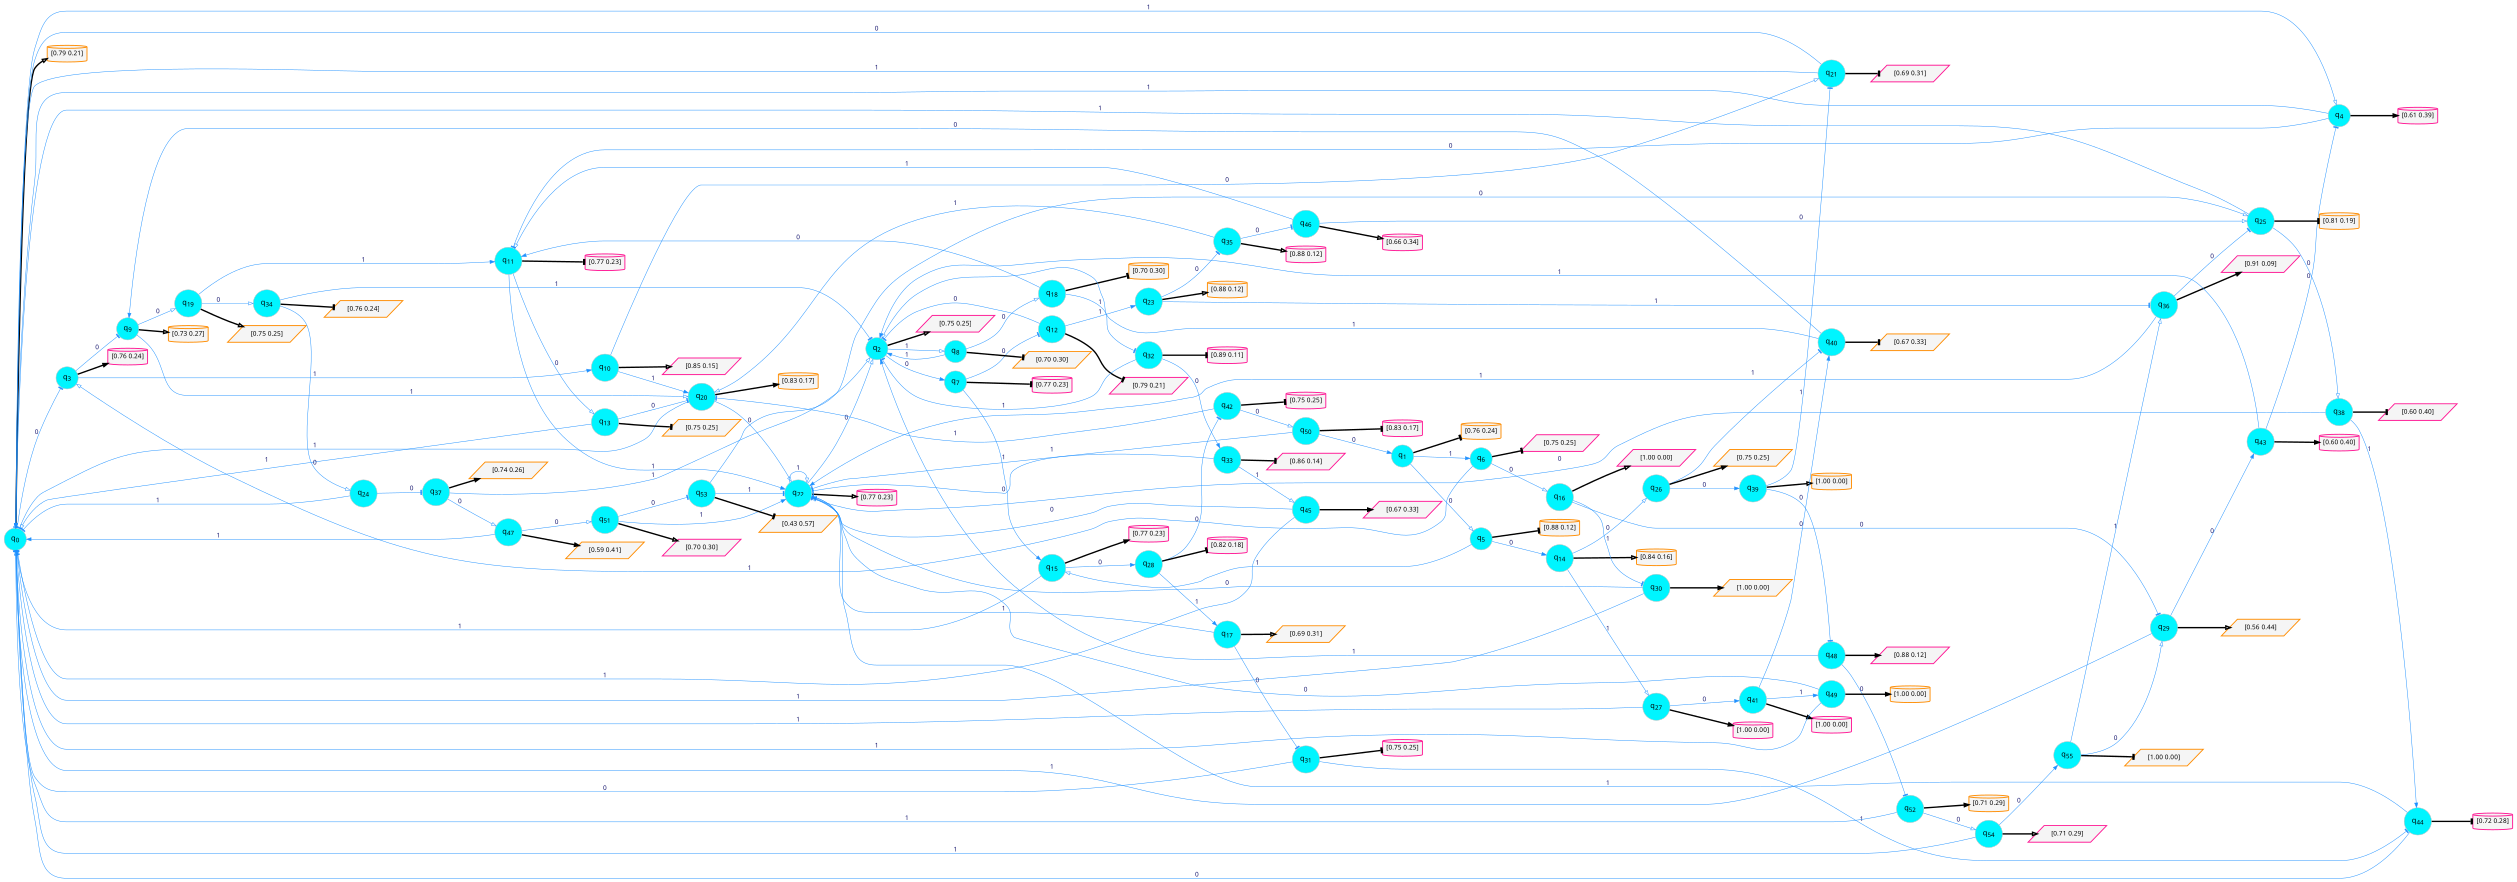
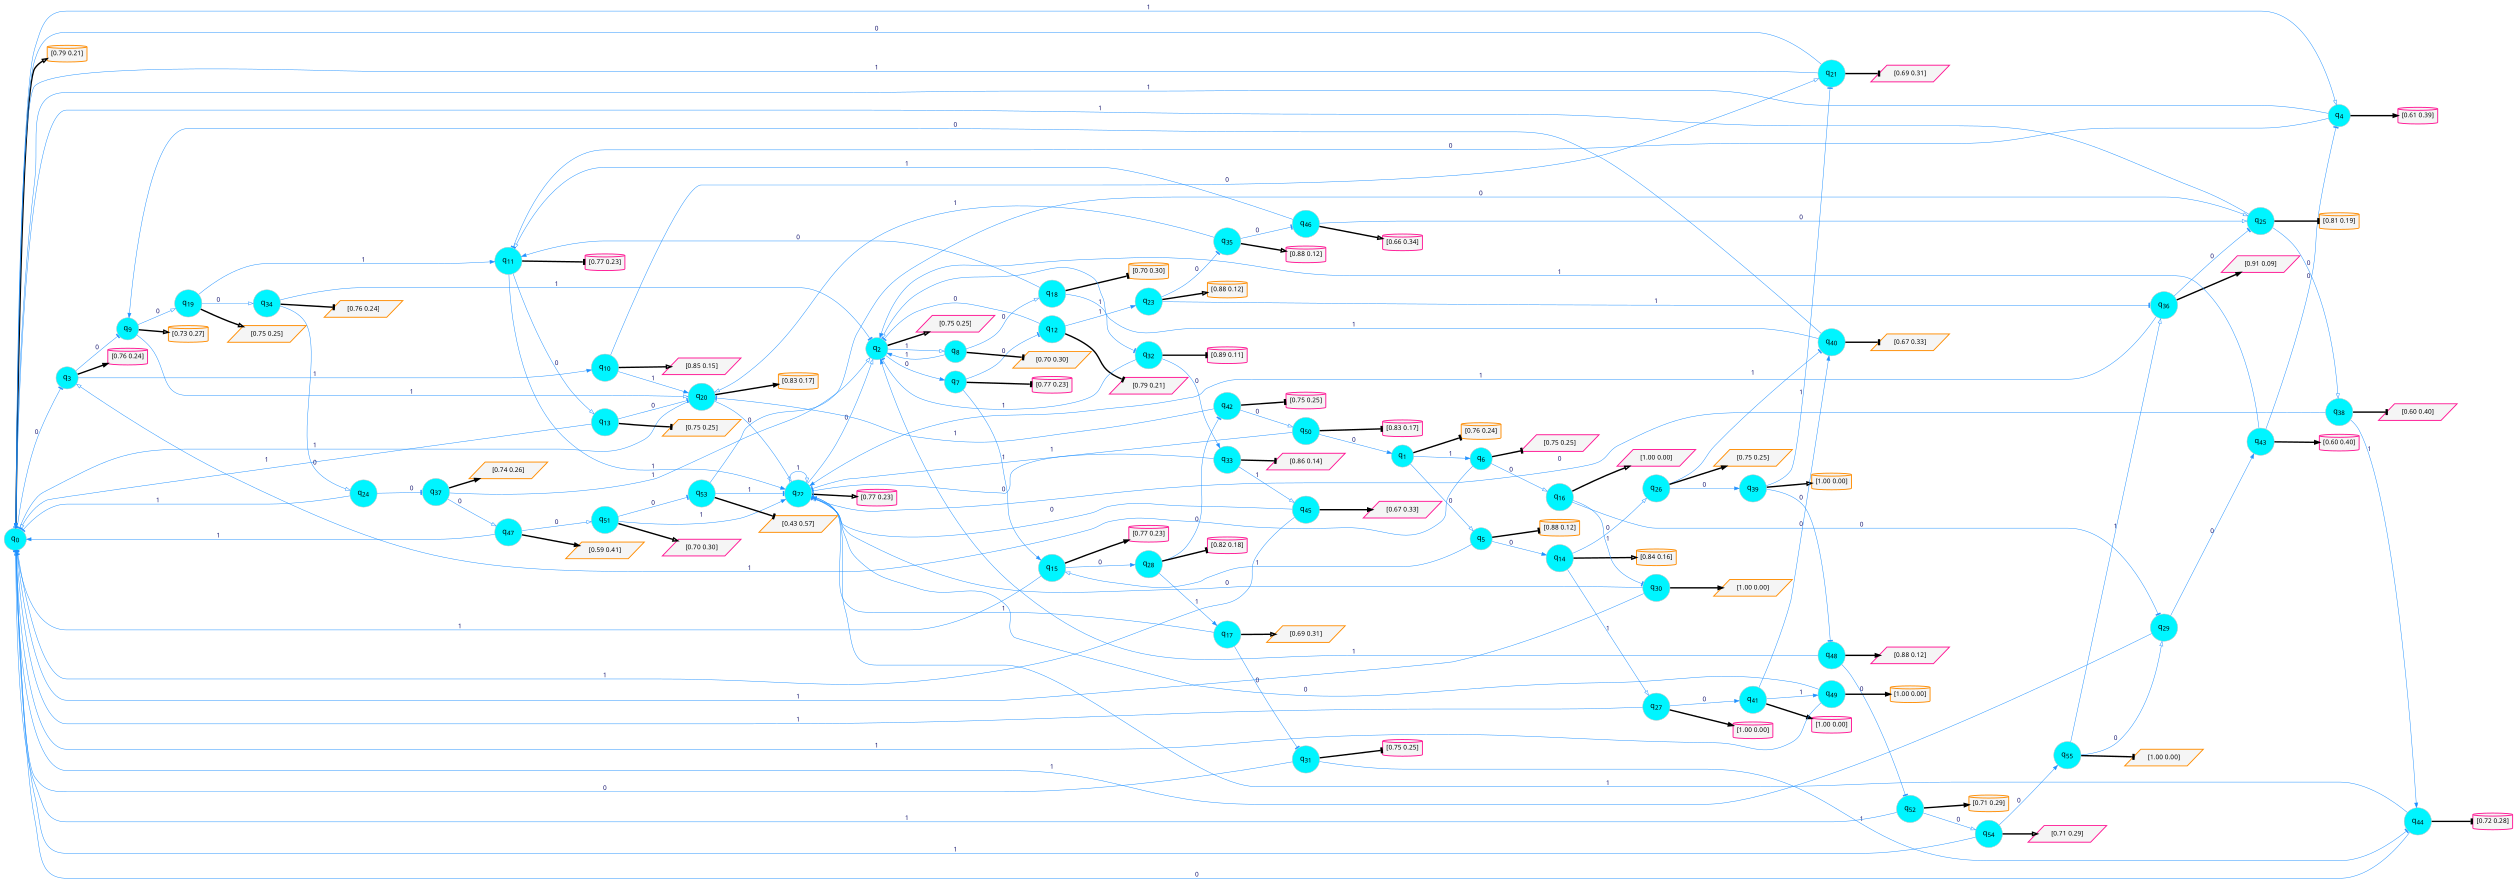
node "[0.56 0.44]": removed
